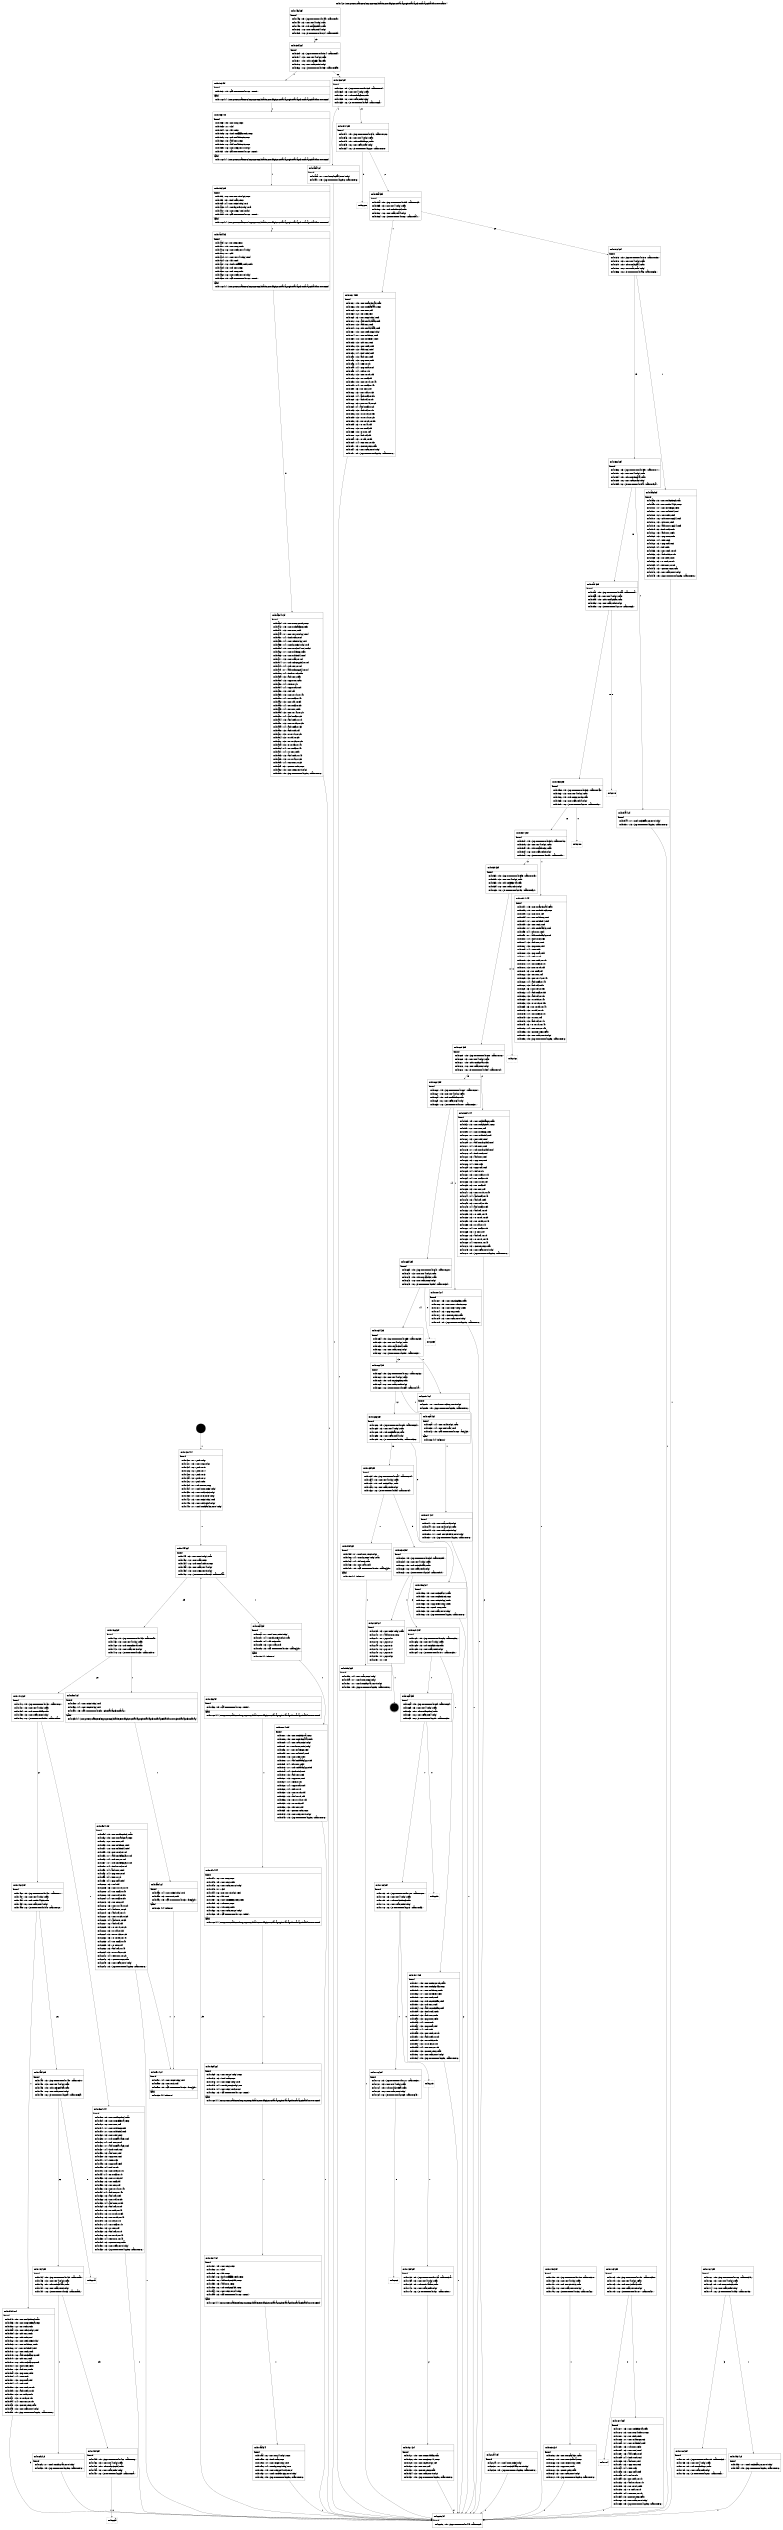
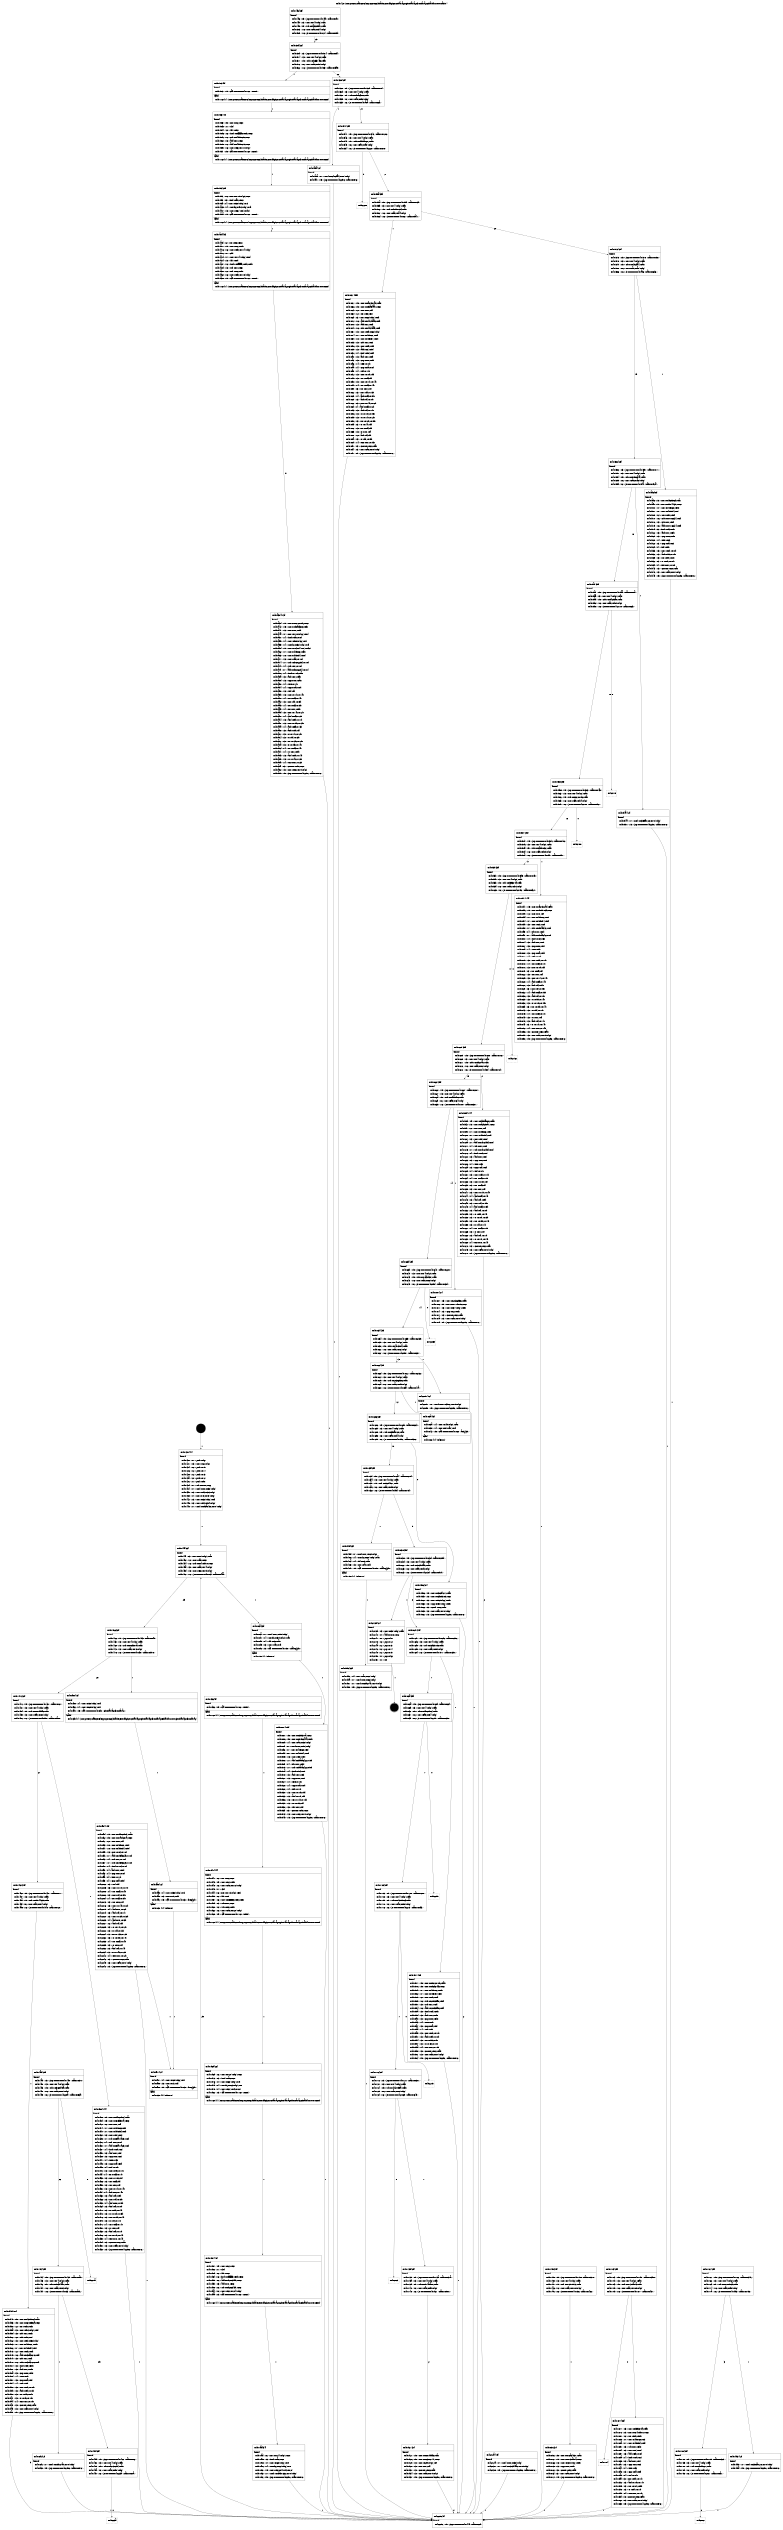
node "0x401847 [21]": removed
edge "0x401492 [25]" -> "0x4014ab [25]": removed, label "26"
edge "0x402215" -> "0x401735 [25]": now "0x40171c [25]" -> "0x401735 [25]"
node "0x4020c1": added
